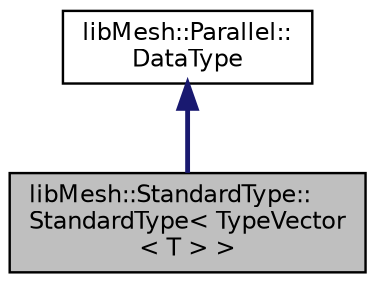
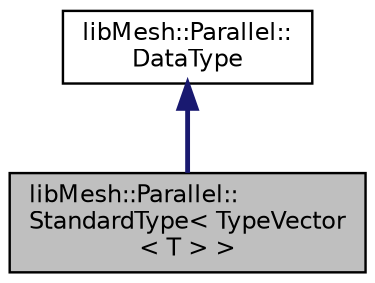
node "libMesh::StandardType:: StandardType< TypeVector < T > >": label "libMesh::StandardType:: StandardType< TypeVector < T > >" -> "libMesh::Parallel:: StandardType< TypeVector < T > >"
